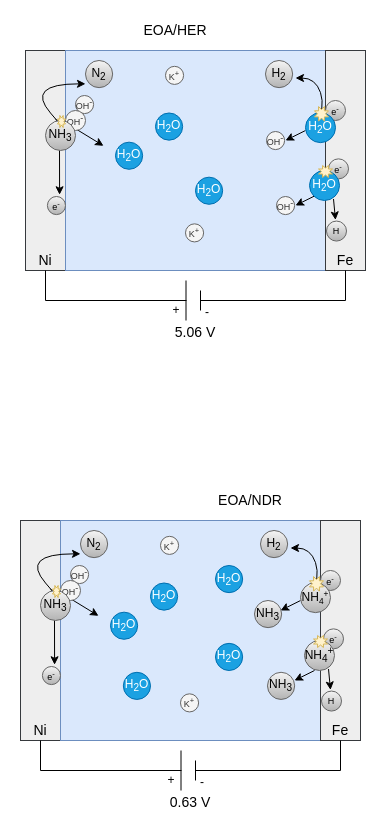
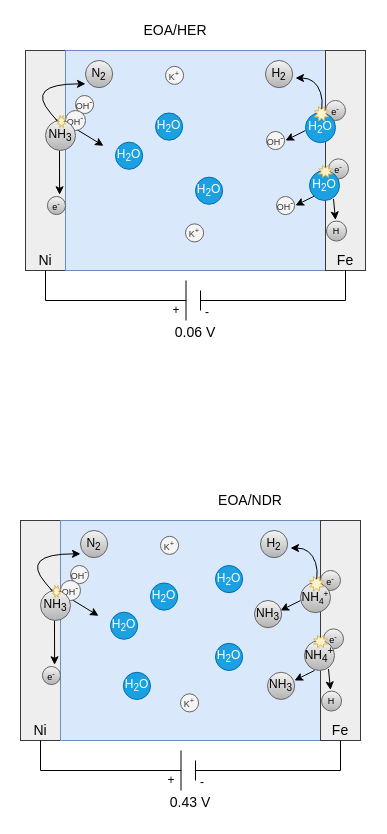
node "5.06 V": label "5.06 V" -> "0.06 V"
node "0.63 V": label "0.63 V" -> "0.43 V"
